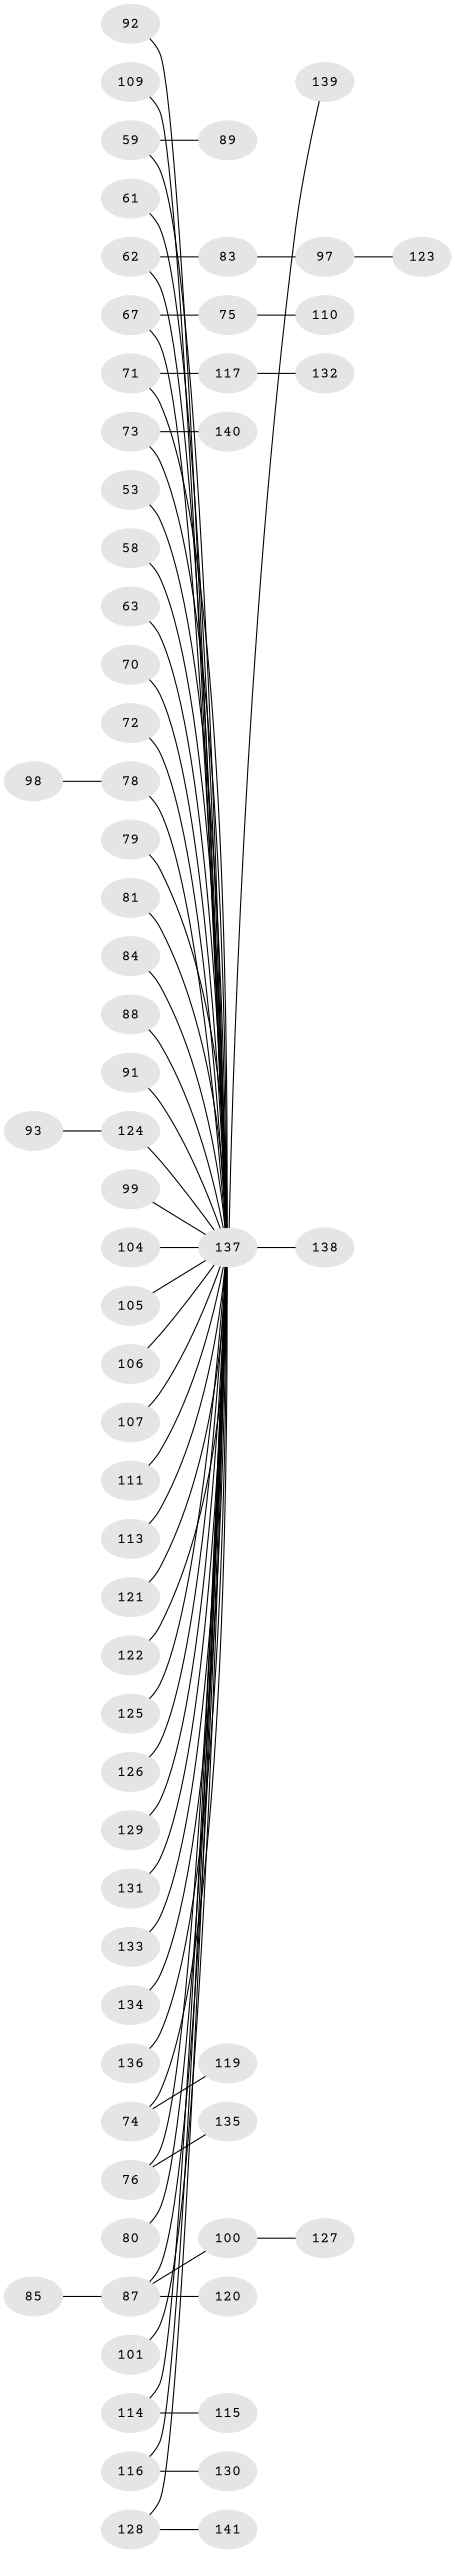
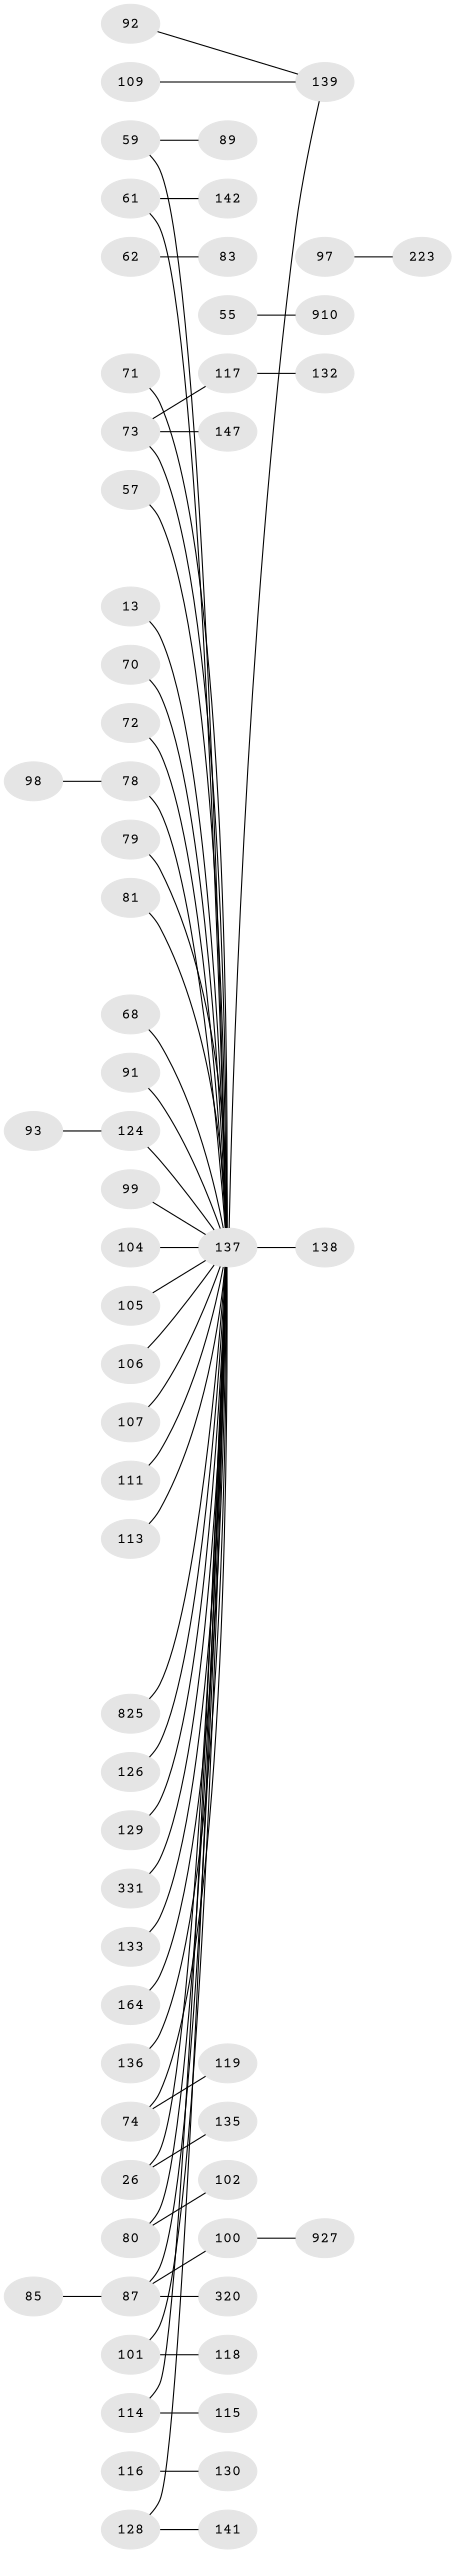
node "142": added
edge "83" -- "97": removed
node "123": label "123" -> "223"
node "67": removed
node "75": label "75" -> "55"
node "110": label "110" -> "910"
edge "71" -- "117": now "73" -- "117"
node "140": label "140" -> "147"
node "53": label "53" -> "57"
node "58": removed
node "63": label "63" -> "13"
edge "92" -- "137": now "92" -- "139"
edge "109" -- "137": now "109" -- "139"
edge "62" -- "137": removed
node "84": removed
node "88": label "88" -> "68"
node "121": removed
node "122": removed
node "125": label "125" -> "825"
edge "137" -- "116": removed
node "131": label "131" -> "331"
node "134": label "134" -> "164"
node "76": label "76" -> "26"
node "102": added
node "127": label "127" -> "927"
node "120": label "120" -> "320"
node "118": added
